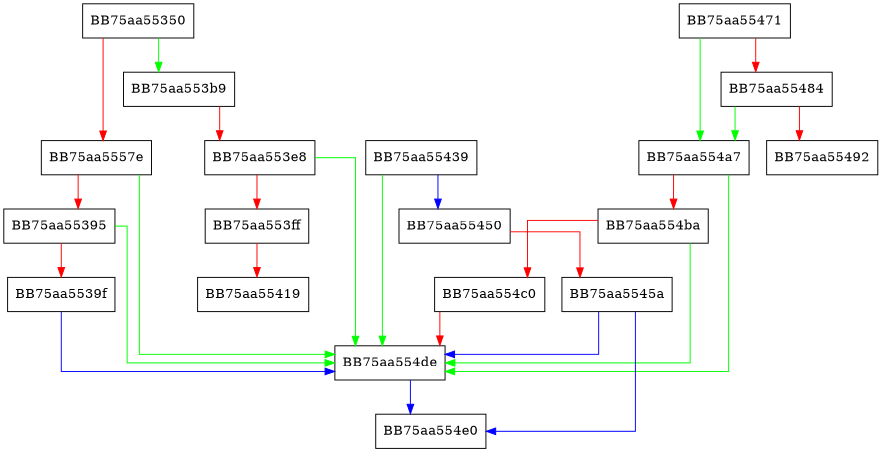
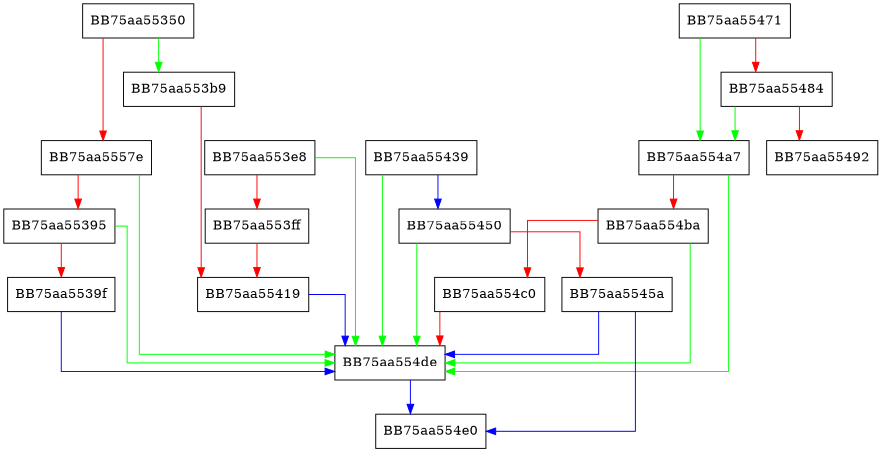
edge "BB75aa553b9" -> "BB75aa553e8": now "BB75aa553b9" -> "BB75aa55419"
edge "BB75aa55450" -> "BB75aa554de": added
edge "BB75aa55419" -> "BB75aa554de": added
